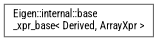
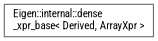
node "Eigen::internal::base _xpr_base< Derived, ArrayXpr >": label "Eigen::internal::base _xpr_base< Derived, ArrayXpr >" -> "Eigen::internal::dense _xpr_base< Derived, ArrayXpr >"
